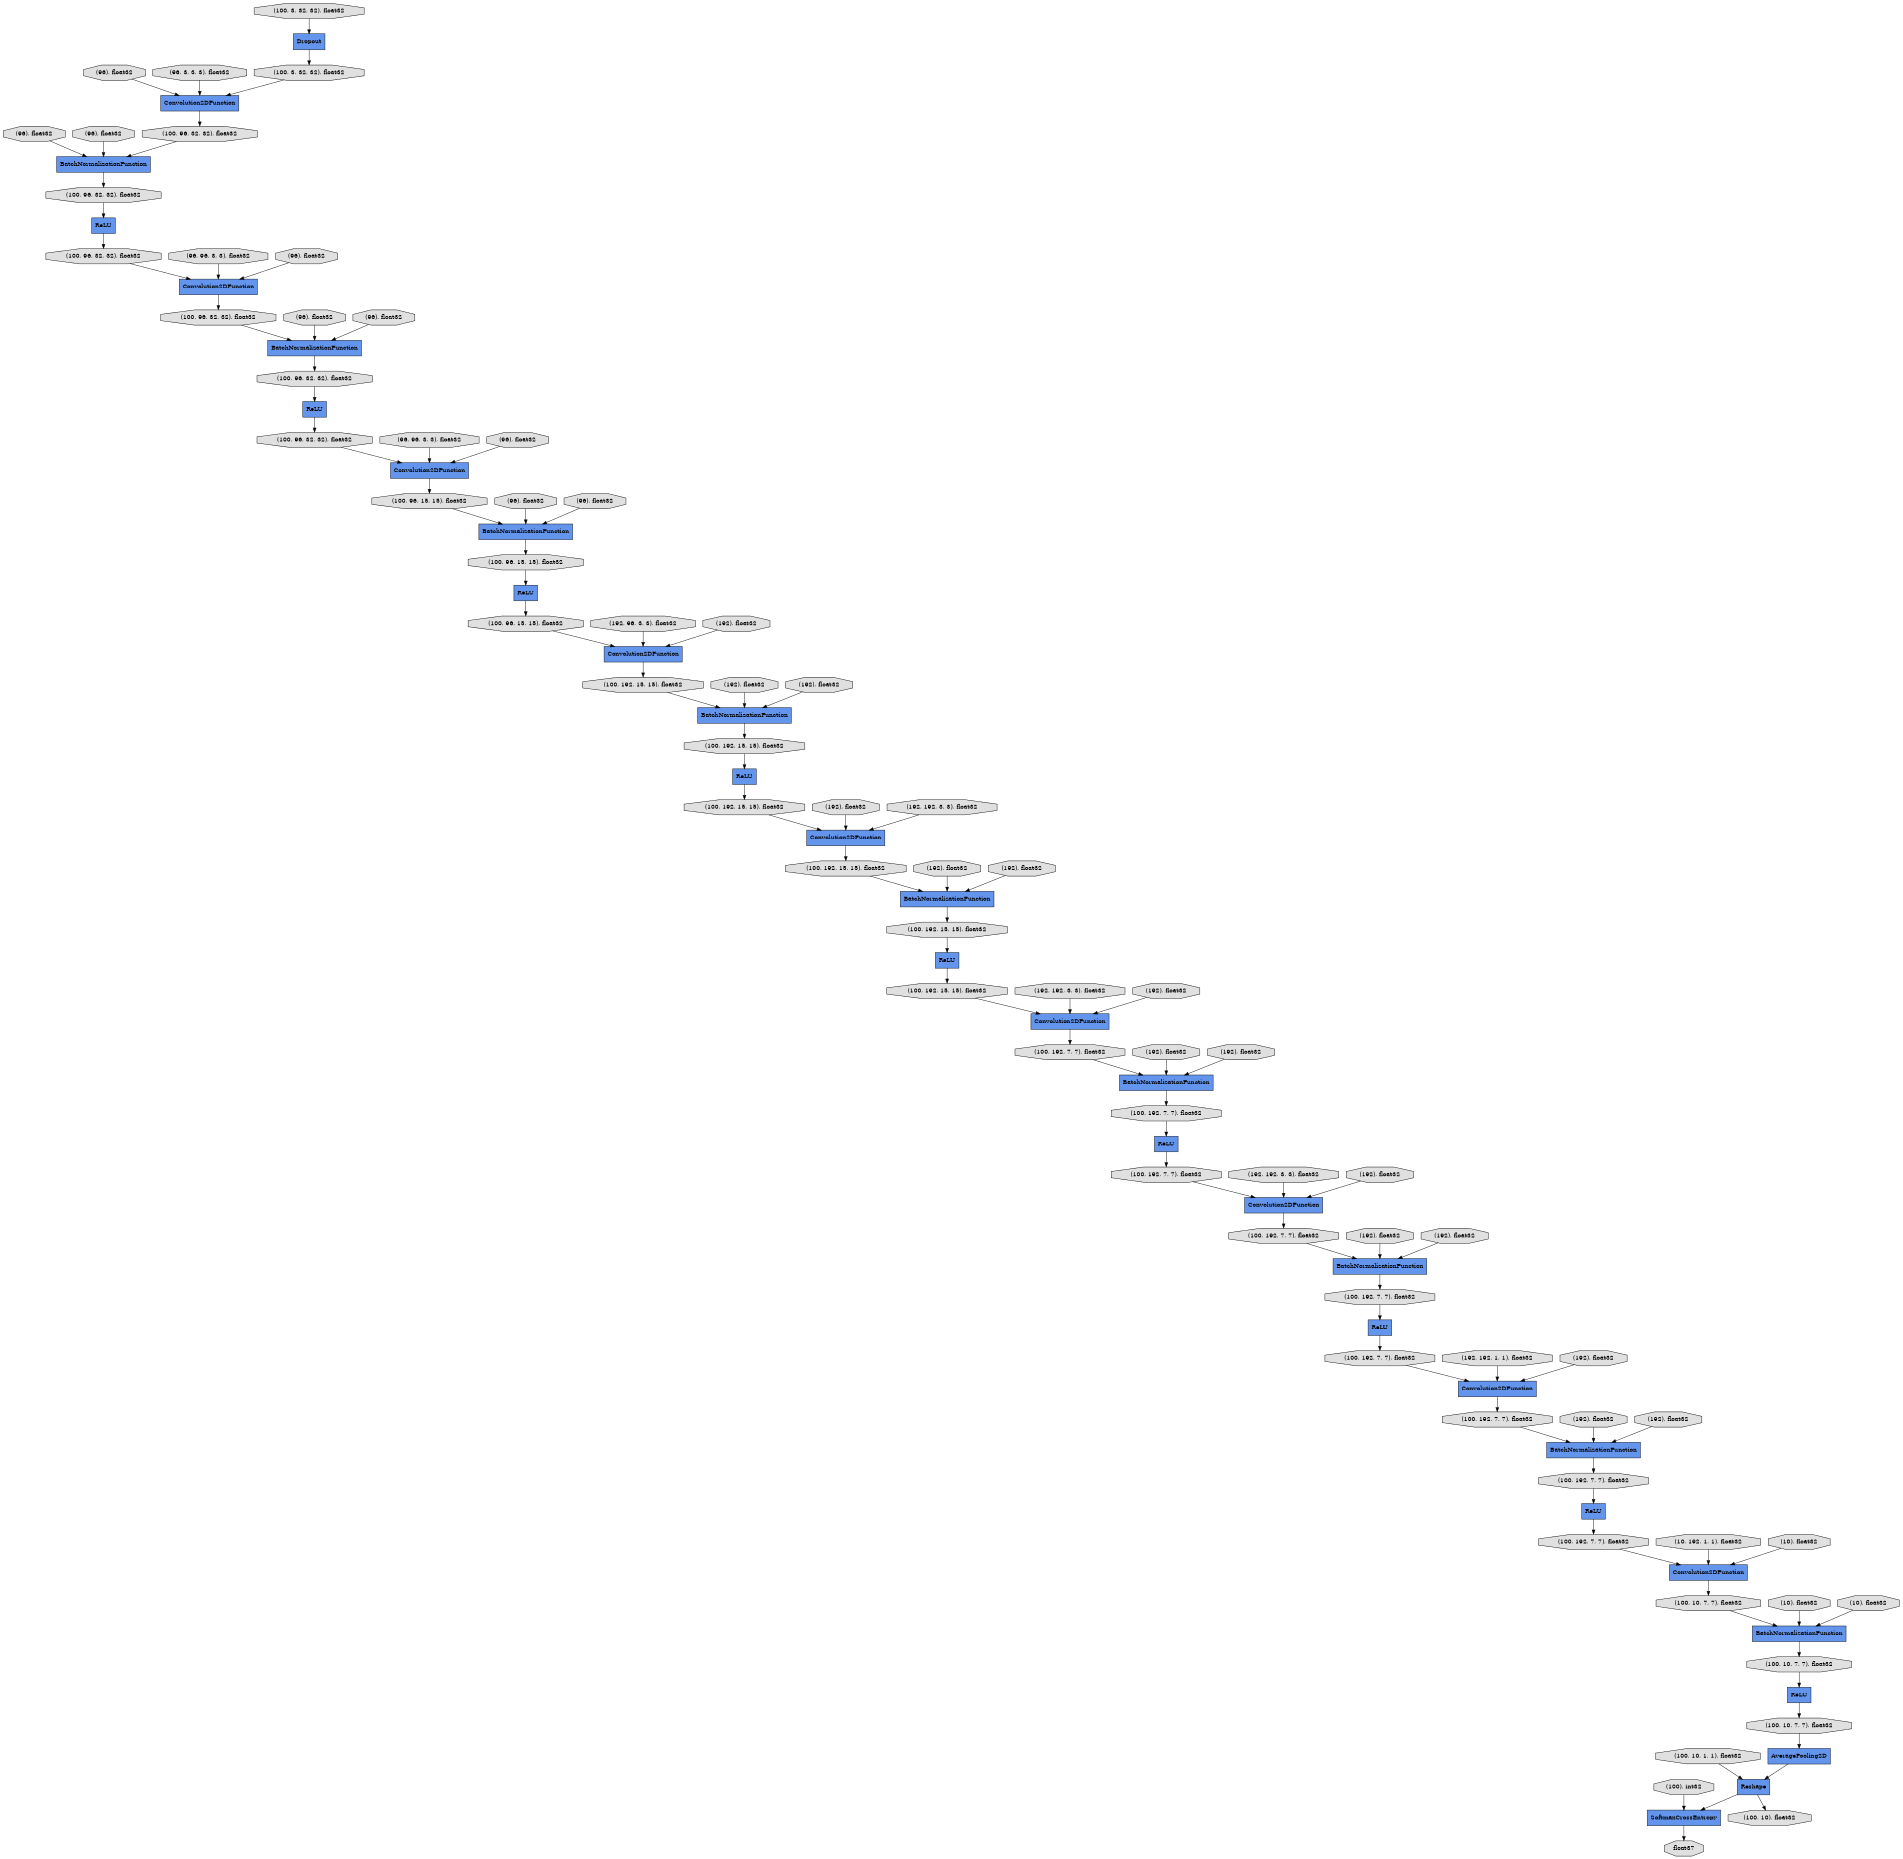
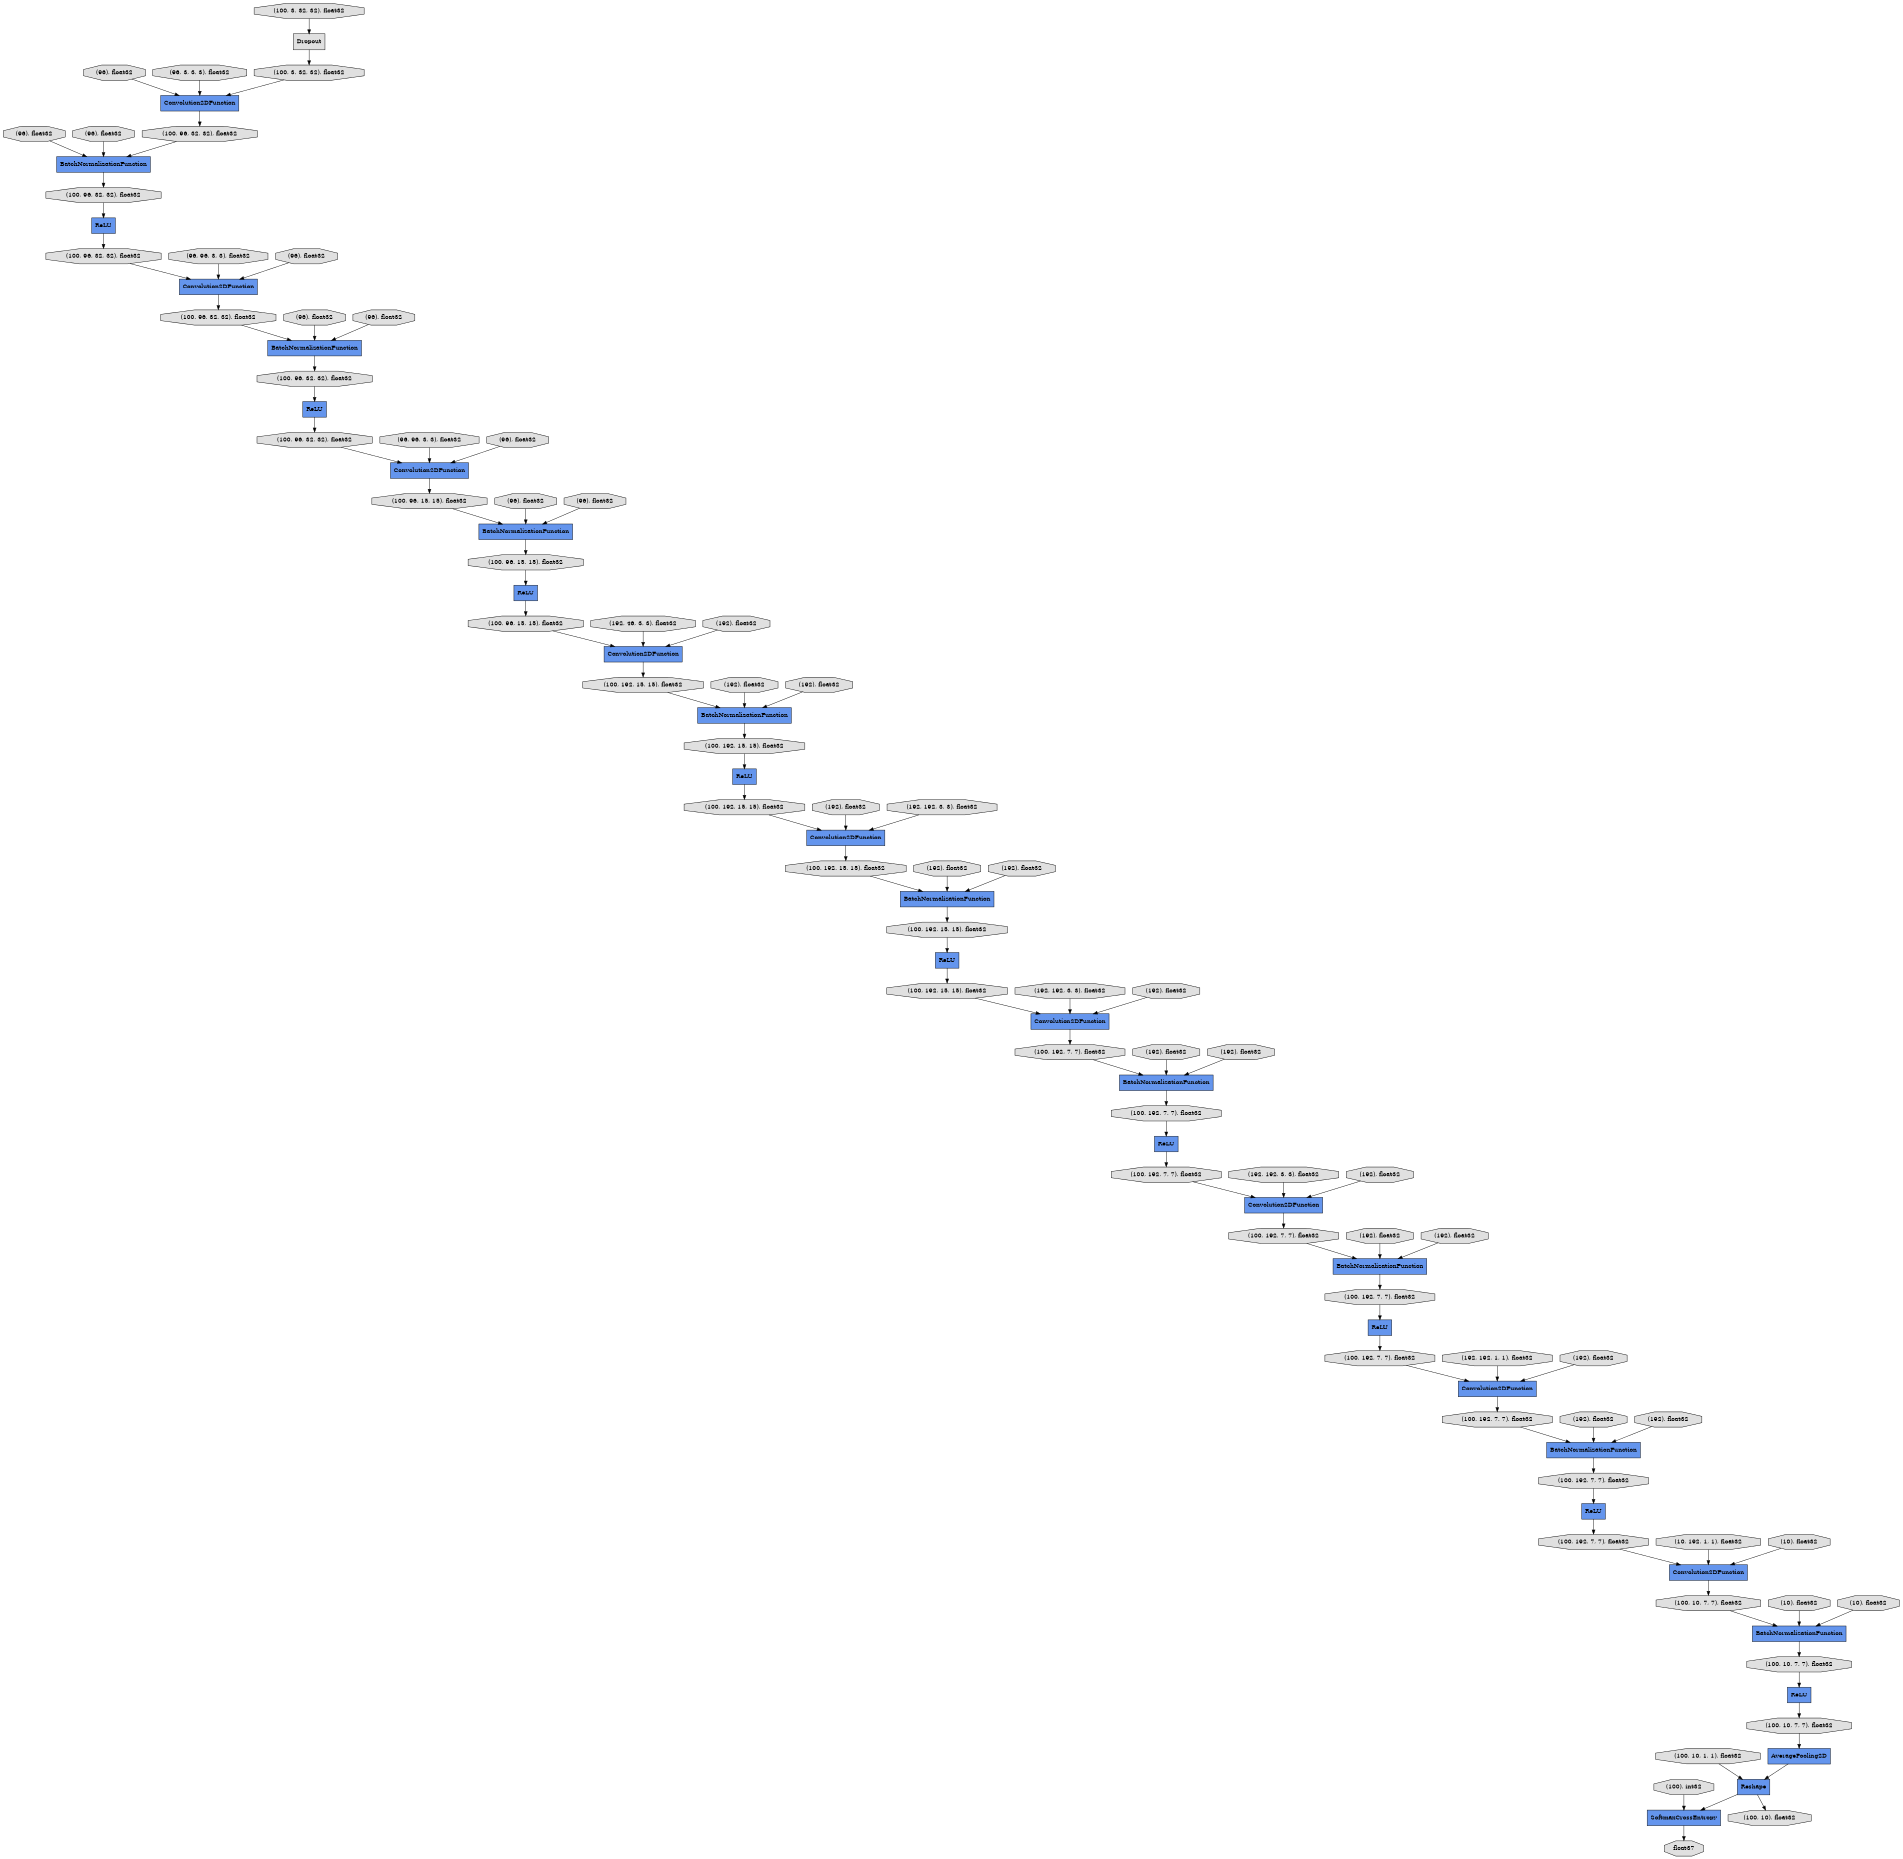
node "Dropout": fillcolor #6495ed -> #e0e0e0
node "(192, 96, 3, 3), float32": label "(192, 96, 3, 3), float32" -> "(192, 46, 3, 3), float32"
